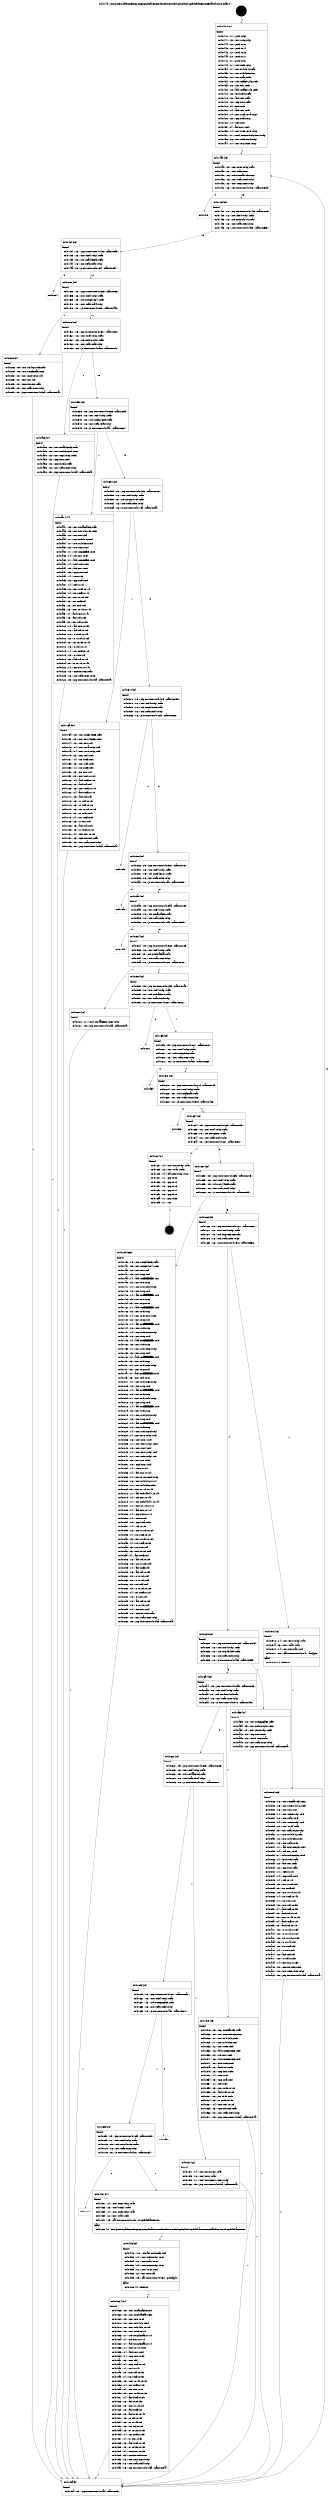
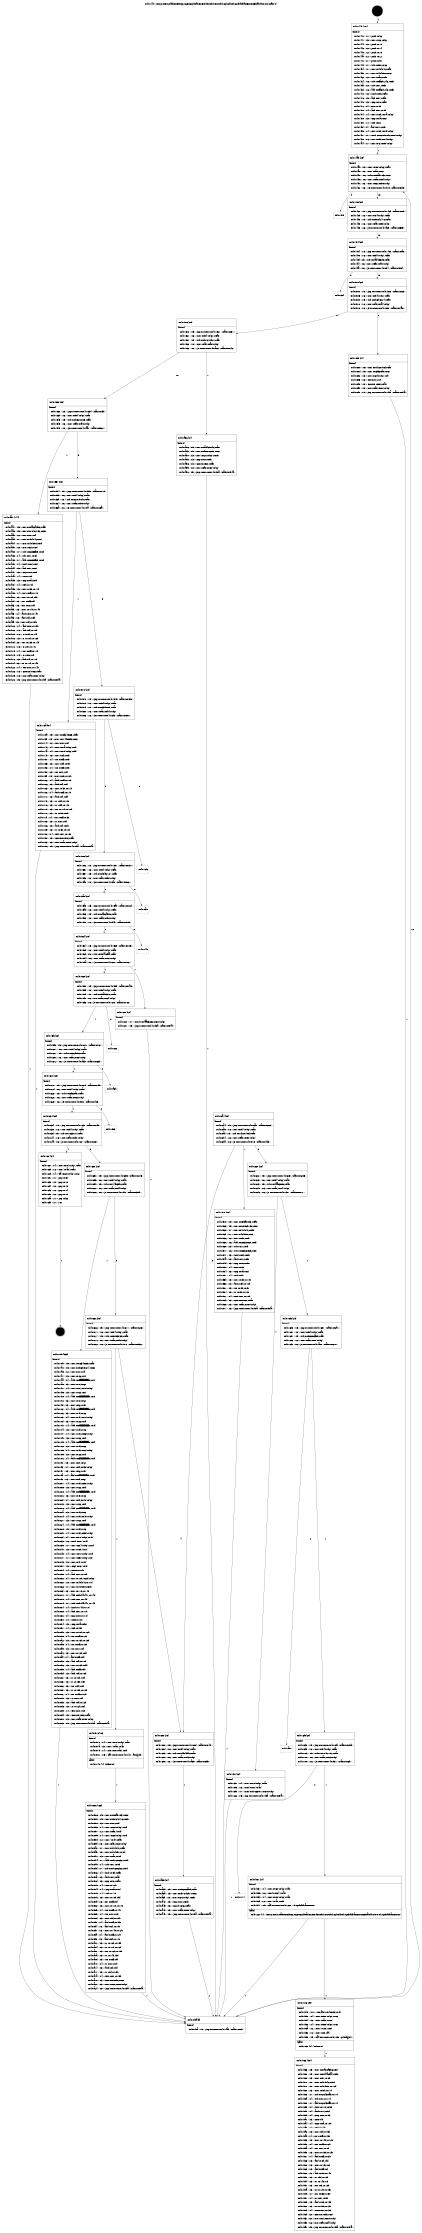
edge "0x401688 [28]" -> "0x4016a4 [28]": reversed
edge "0x401b63 [157]" -> "0x401d8a [5]": now "0x401b31 [21]" -> "0x401d8a [5]"
